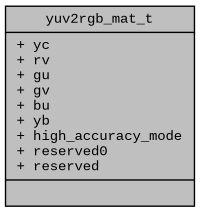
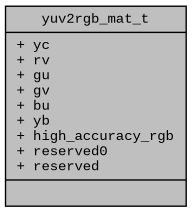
node "yuv2rgb_mat_t": text "+ high_accuracy_mode" -> "+ high_accuracy_rgb"
